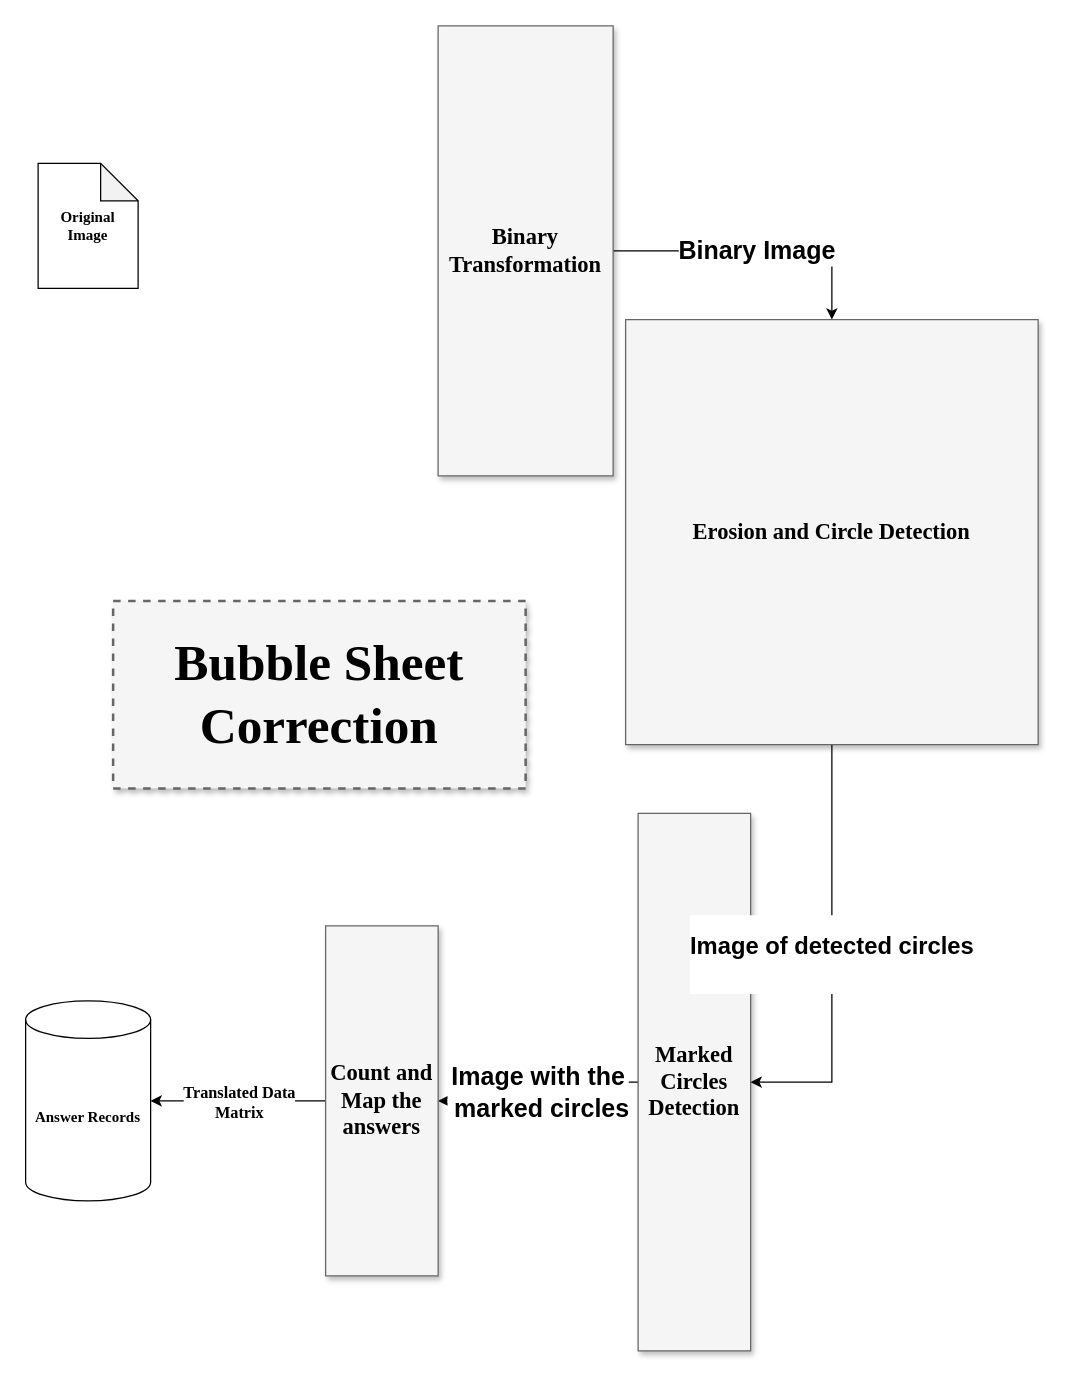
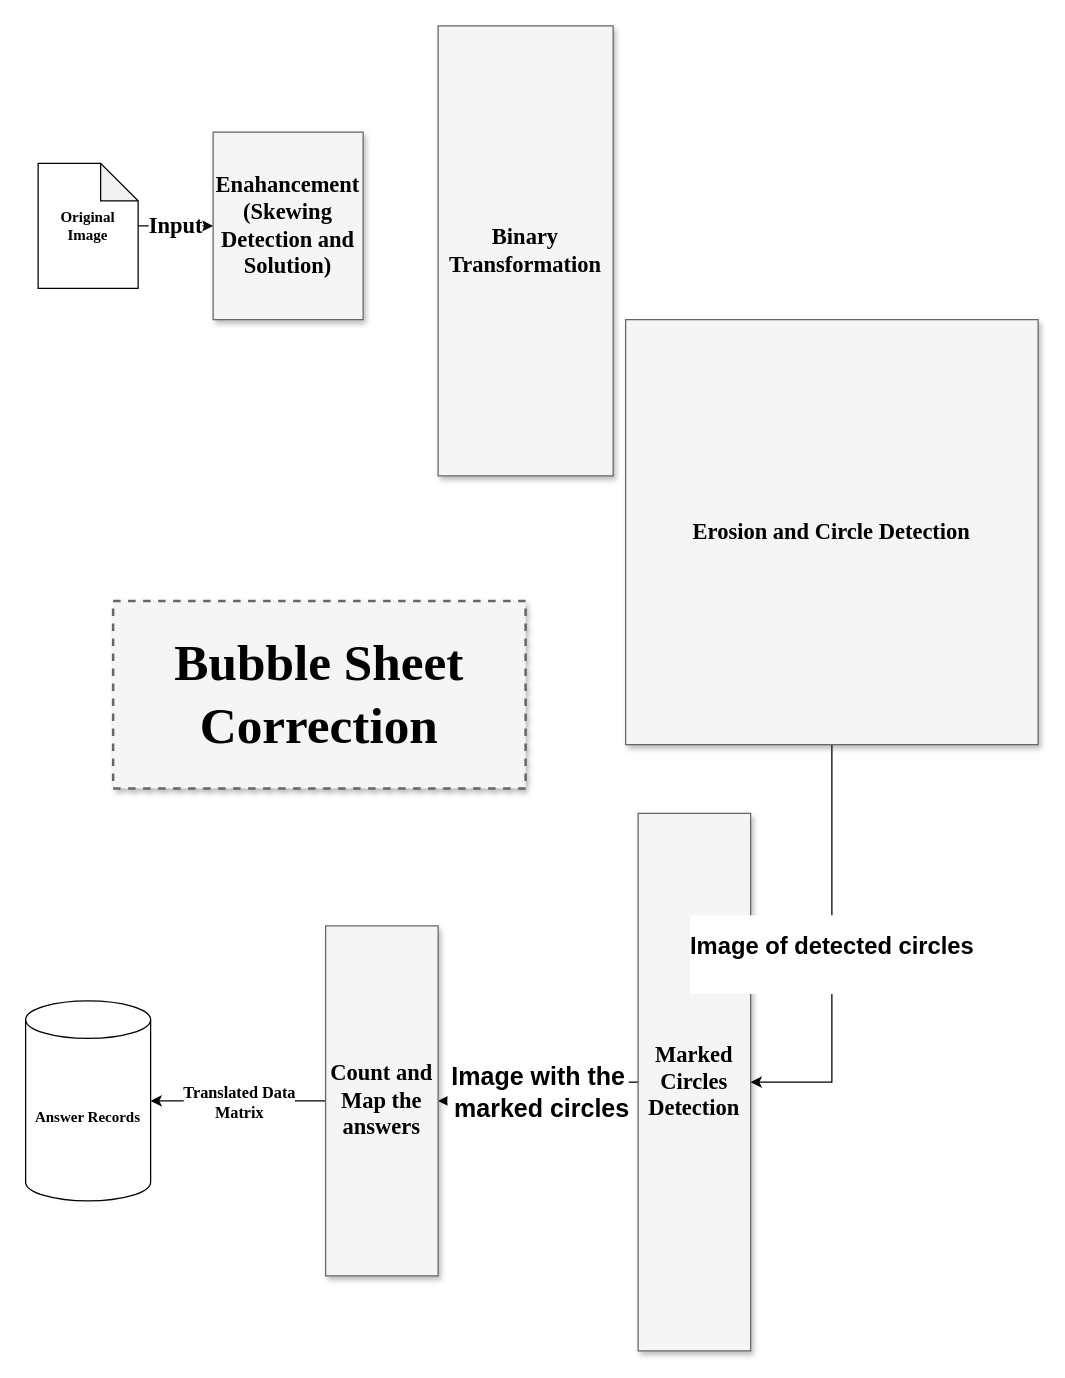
edge "Original Image" -> "Enahancement (Skewing Detection and Solution)": added, label "Input"
node "Enahancement (Skewing Detection and Solution)": added
edge "Binary Transformation" -> "Erosion and Circle Detection": removed, label "Binary Image"
